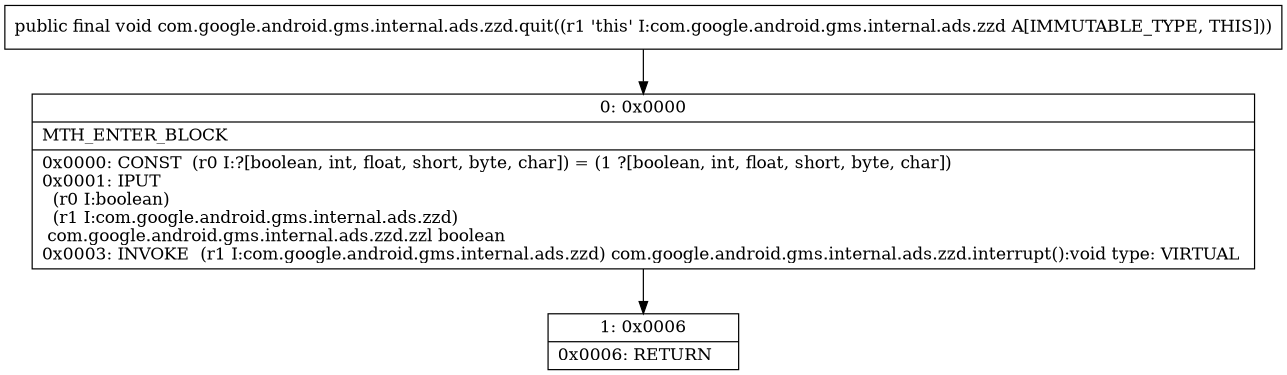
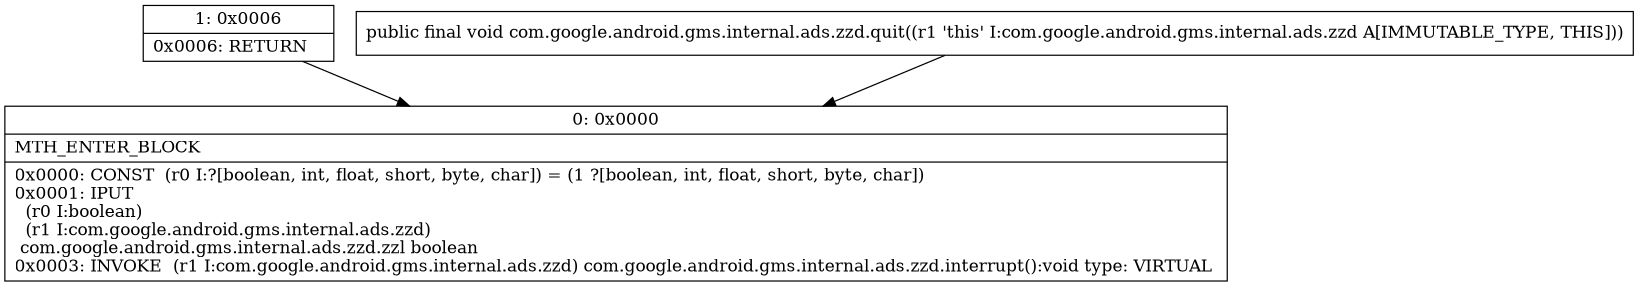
edge "0: 0x0000" -> "1: 0x0006": reversed
